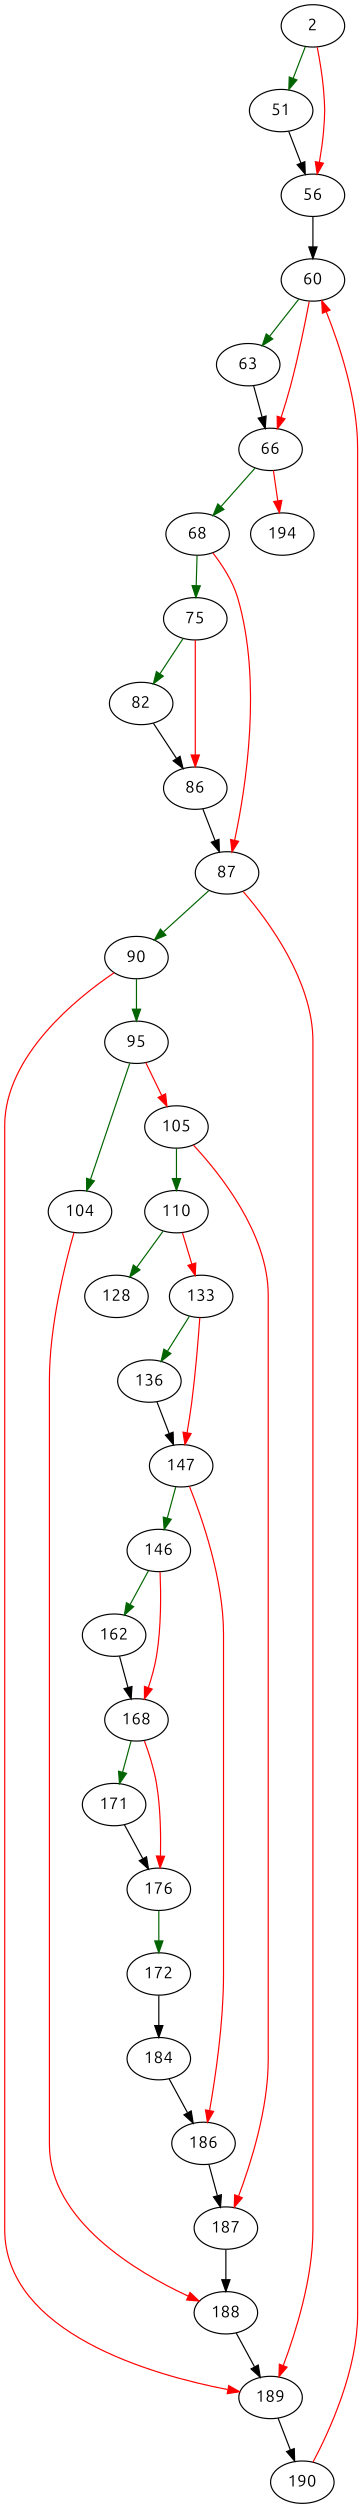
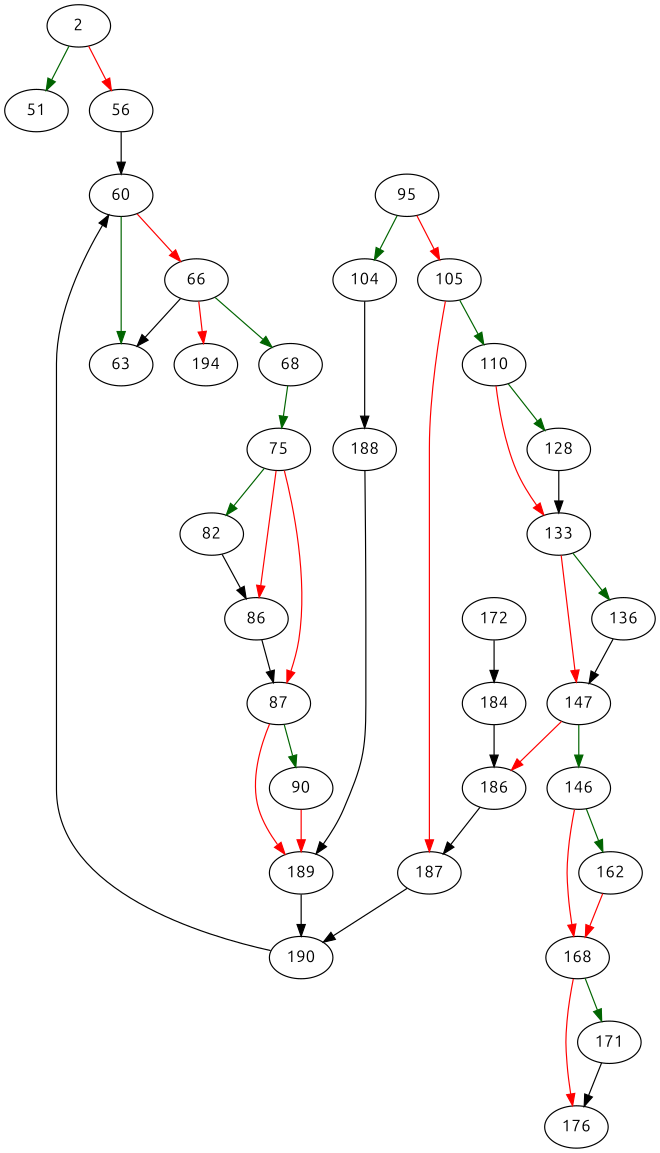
edge "51" -> "56": removed
edge "63" -> "66": reversed
edge "128" -> "133": added
edge "68" -> "87": now "75" -> "87"
edge "90" -> "95": removed
edge "190" -> "60": color red -> black
edge "162" -> "168": color black -> red
edge "104" -> "188": color red -> black
edge "176" -> "172": removed
edge "187" -> "188": now "187" -> "190"
